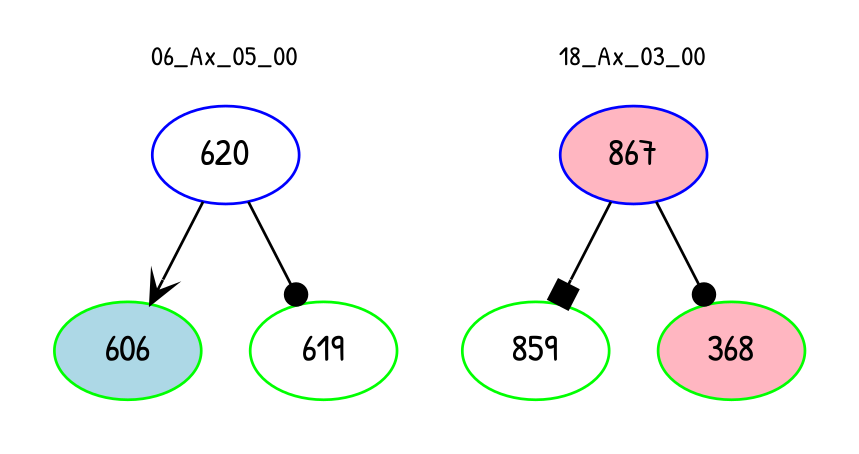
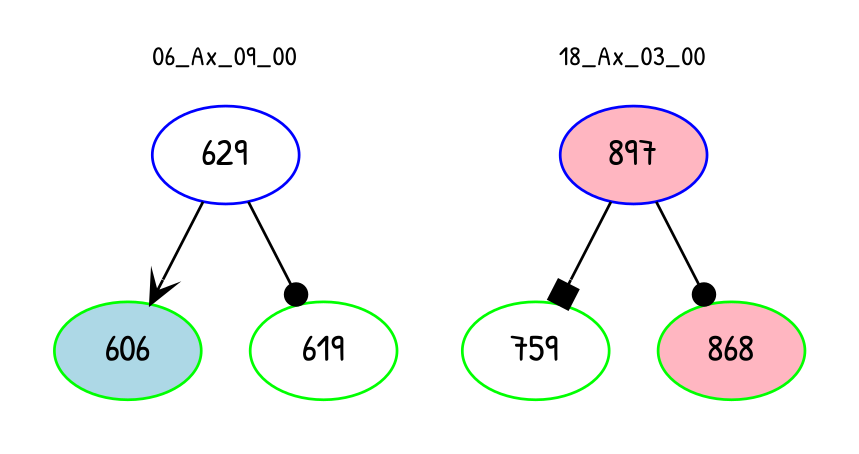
cluster "06_Ax_05_00": label "06_Ax_05_00" -> "06_Ax_09_00"
node "620": label "620" -> "629"
node "867": label "867" -> "897"
node "859": label "859" -> "759"
node "368": label "368" -> "868"
